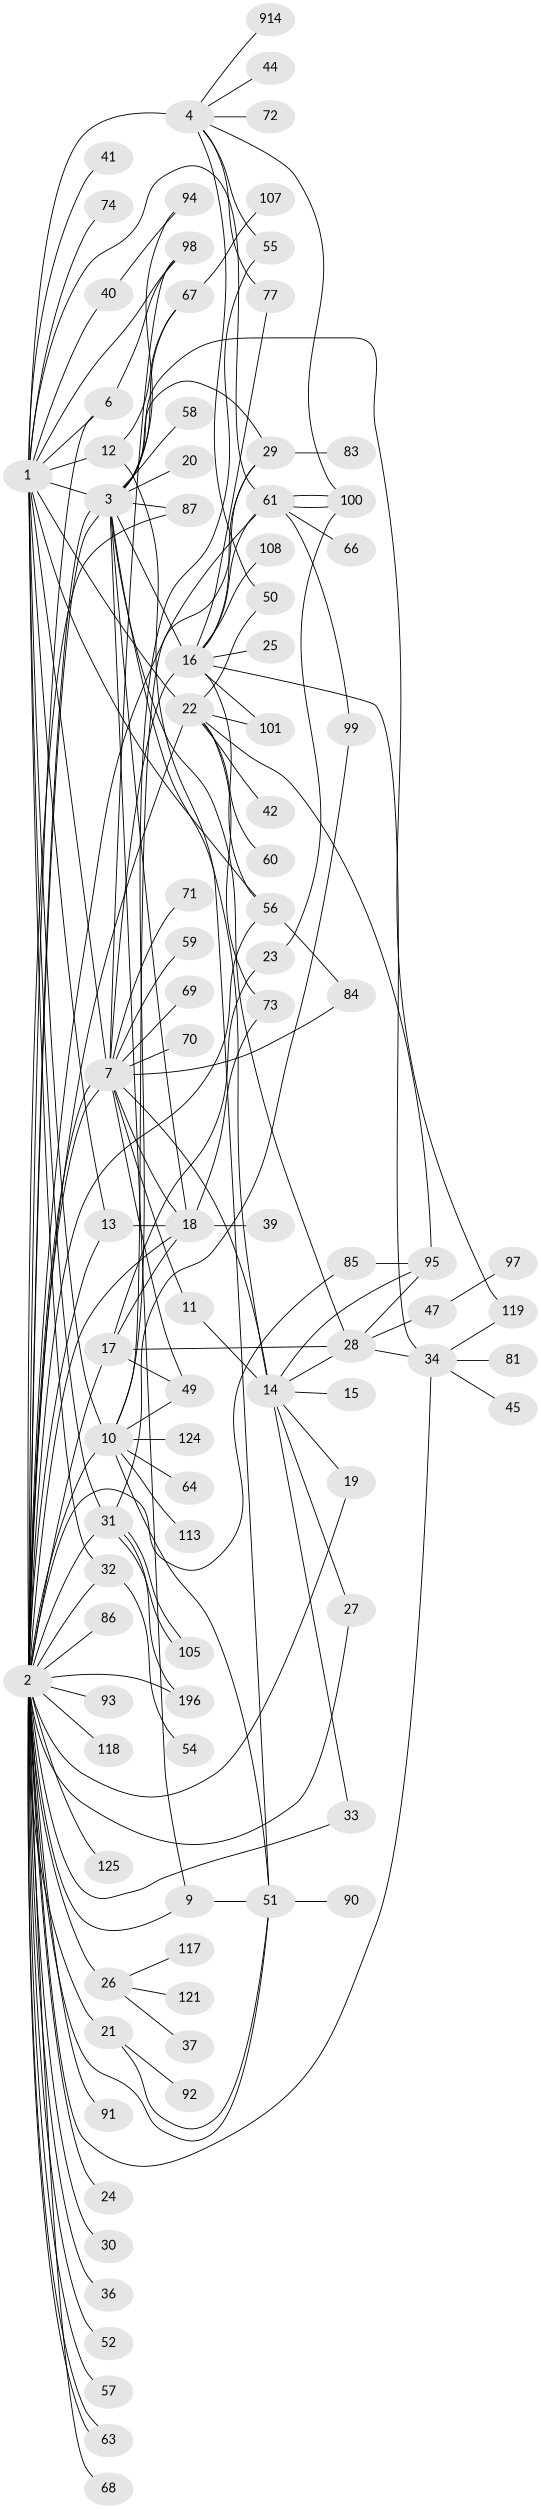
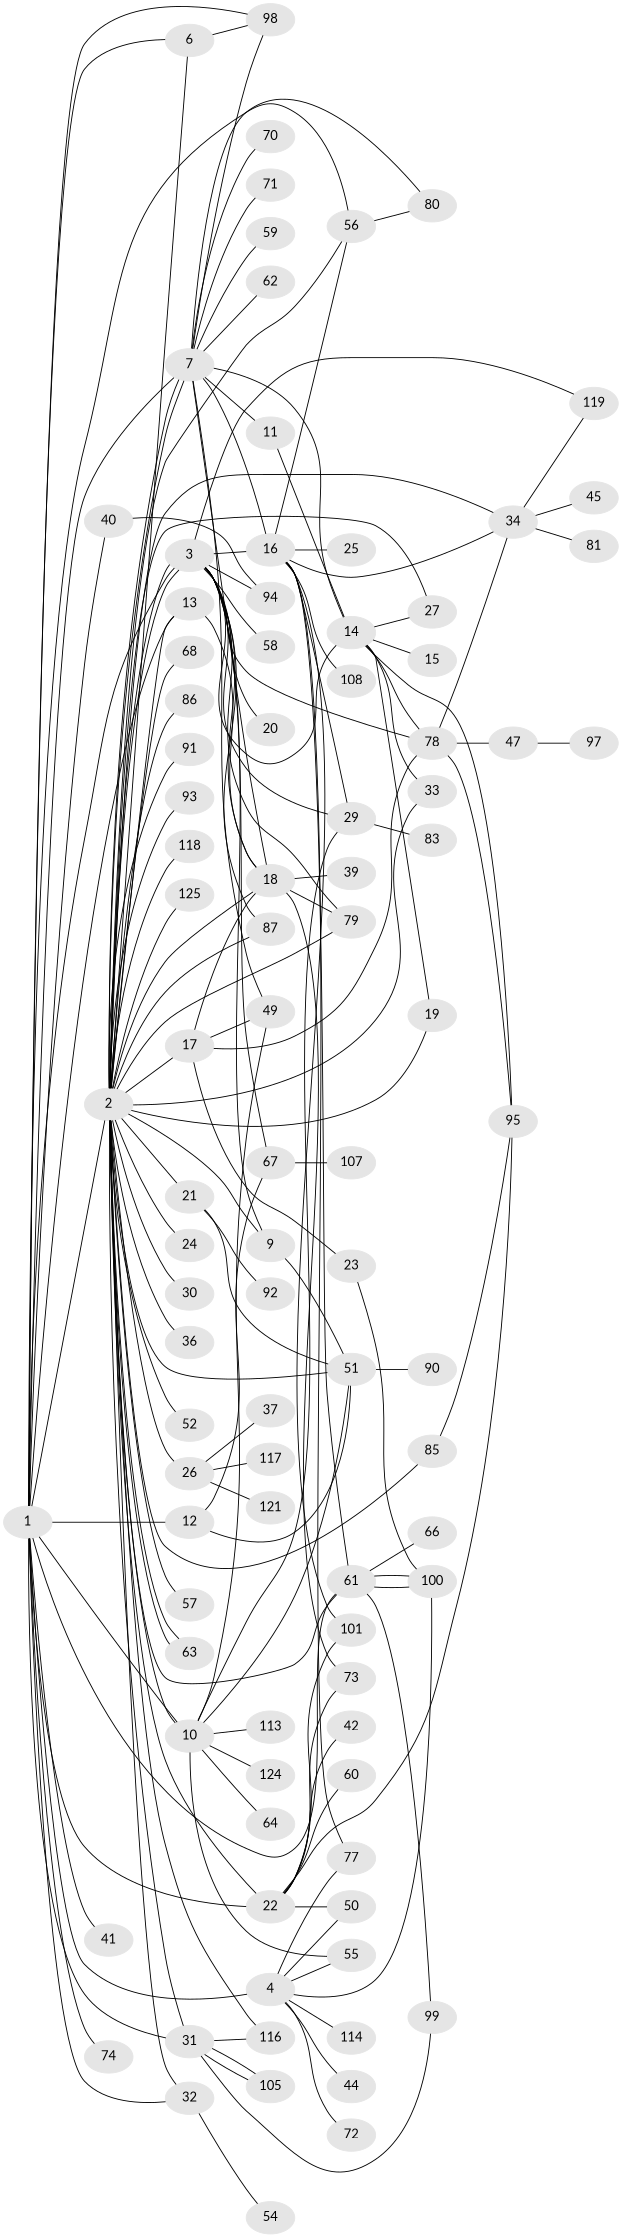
node "914": label "914" -> "114"
node "79": added
node "69": label "69" -> "62"
node "84": label "84" -> "80"
edge "2" -- "1": added
node "28": label "28" -> "78"
node "196": label "196" -> "116"
